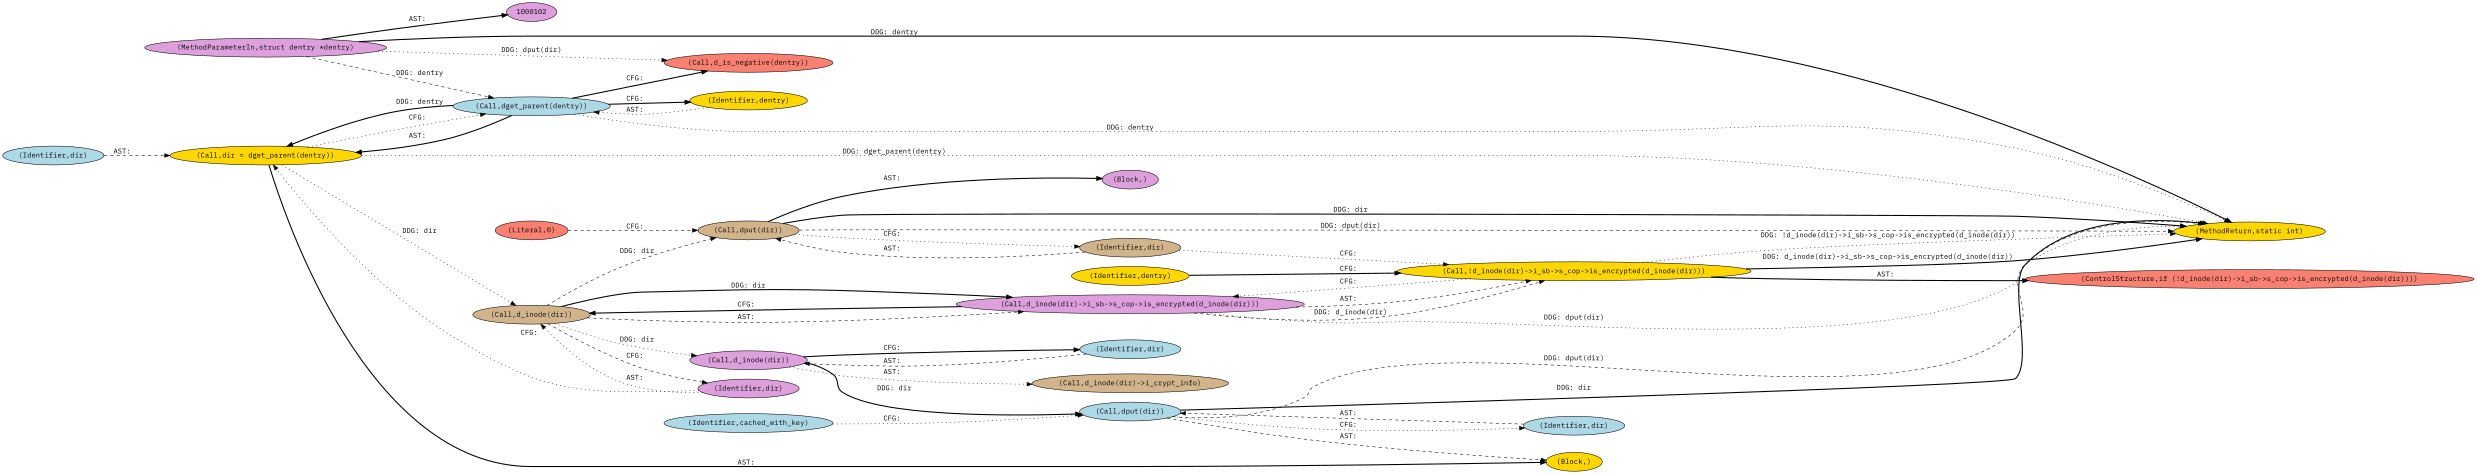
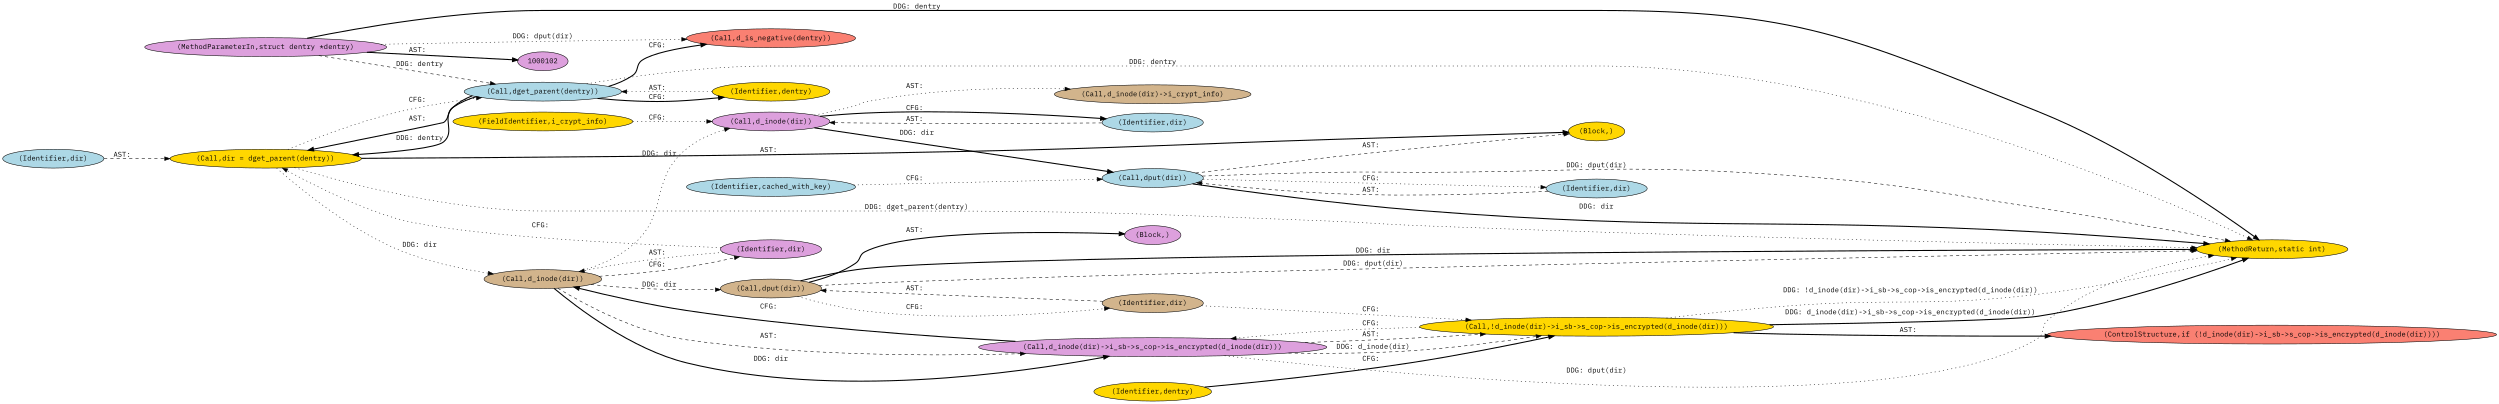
node "(FieldIdentifier,i_crypt_info)": added
node "(Literal,0)": removed
